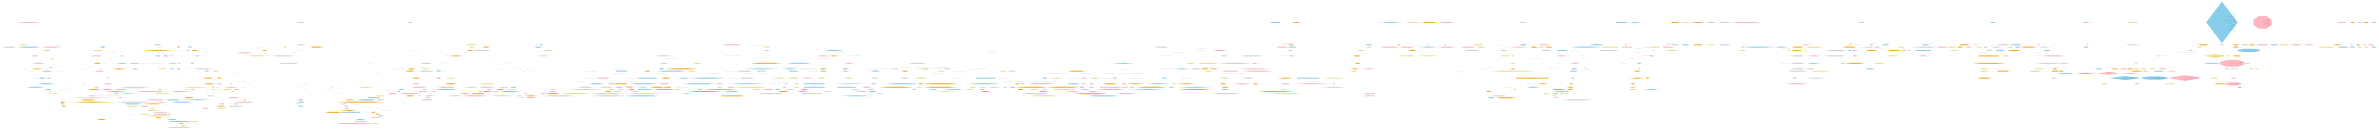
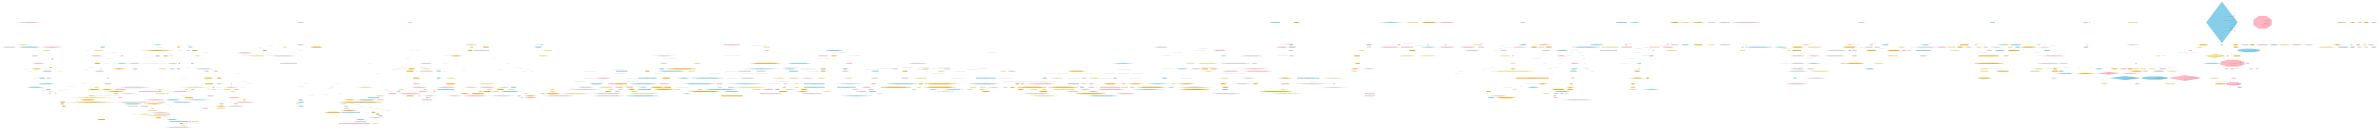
node "this.cachedScope != null": fillcolor skyblue -> khaki
